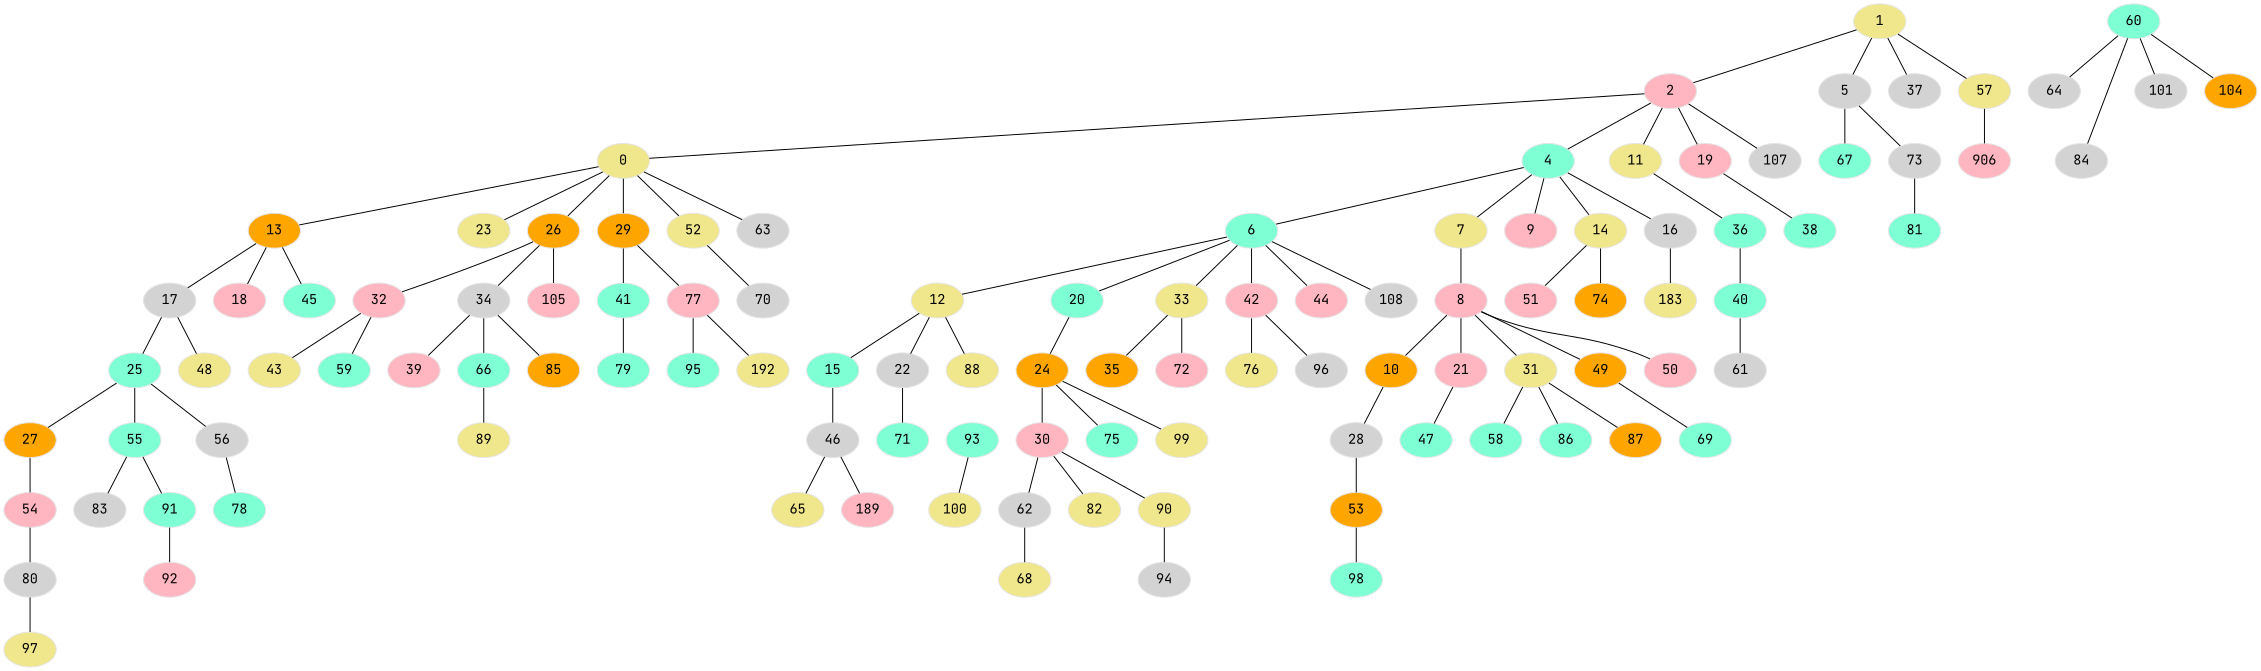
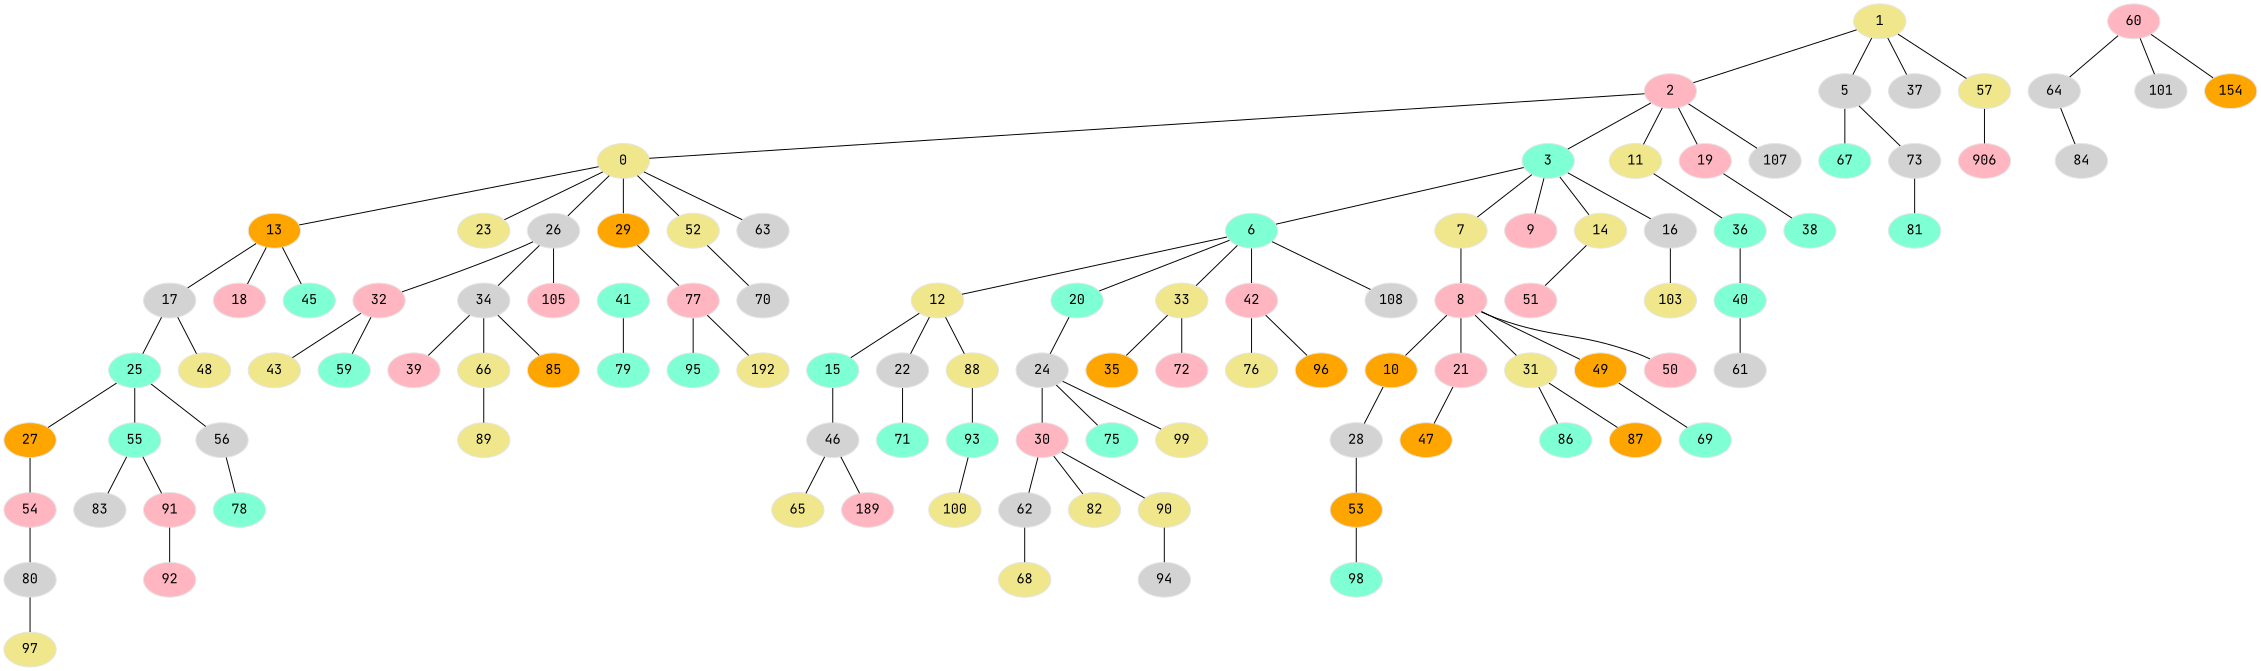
node "60": fillcolor aquamarine -> lightpink
edge "60" -- "84": now "64" -- "84"
node "104": label "104" -> "154"
node "4": label "4" -> "3"
node "26": fillcolor orange -> lightgrey
edge "29" -- "41": removed
node "44": removed
node "74": removed
node "183": label "183" -> "103"
node "66": fillcolor aquamarine -> khaki
node "24": fillcolor orange -> lightgrey
node "96": fillcolor lightgrey -> orange
edge "88" -- "93": added
node "47": fillcolor aquamarine -> orange
node "58": removed
node "91": fillcolor aquamarine -> lightpink
